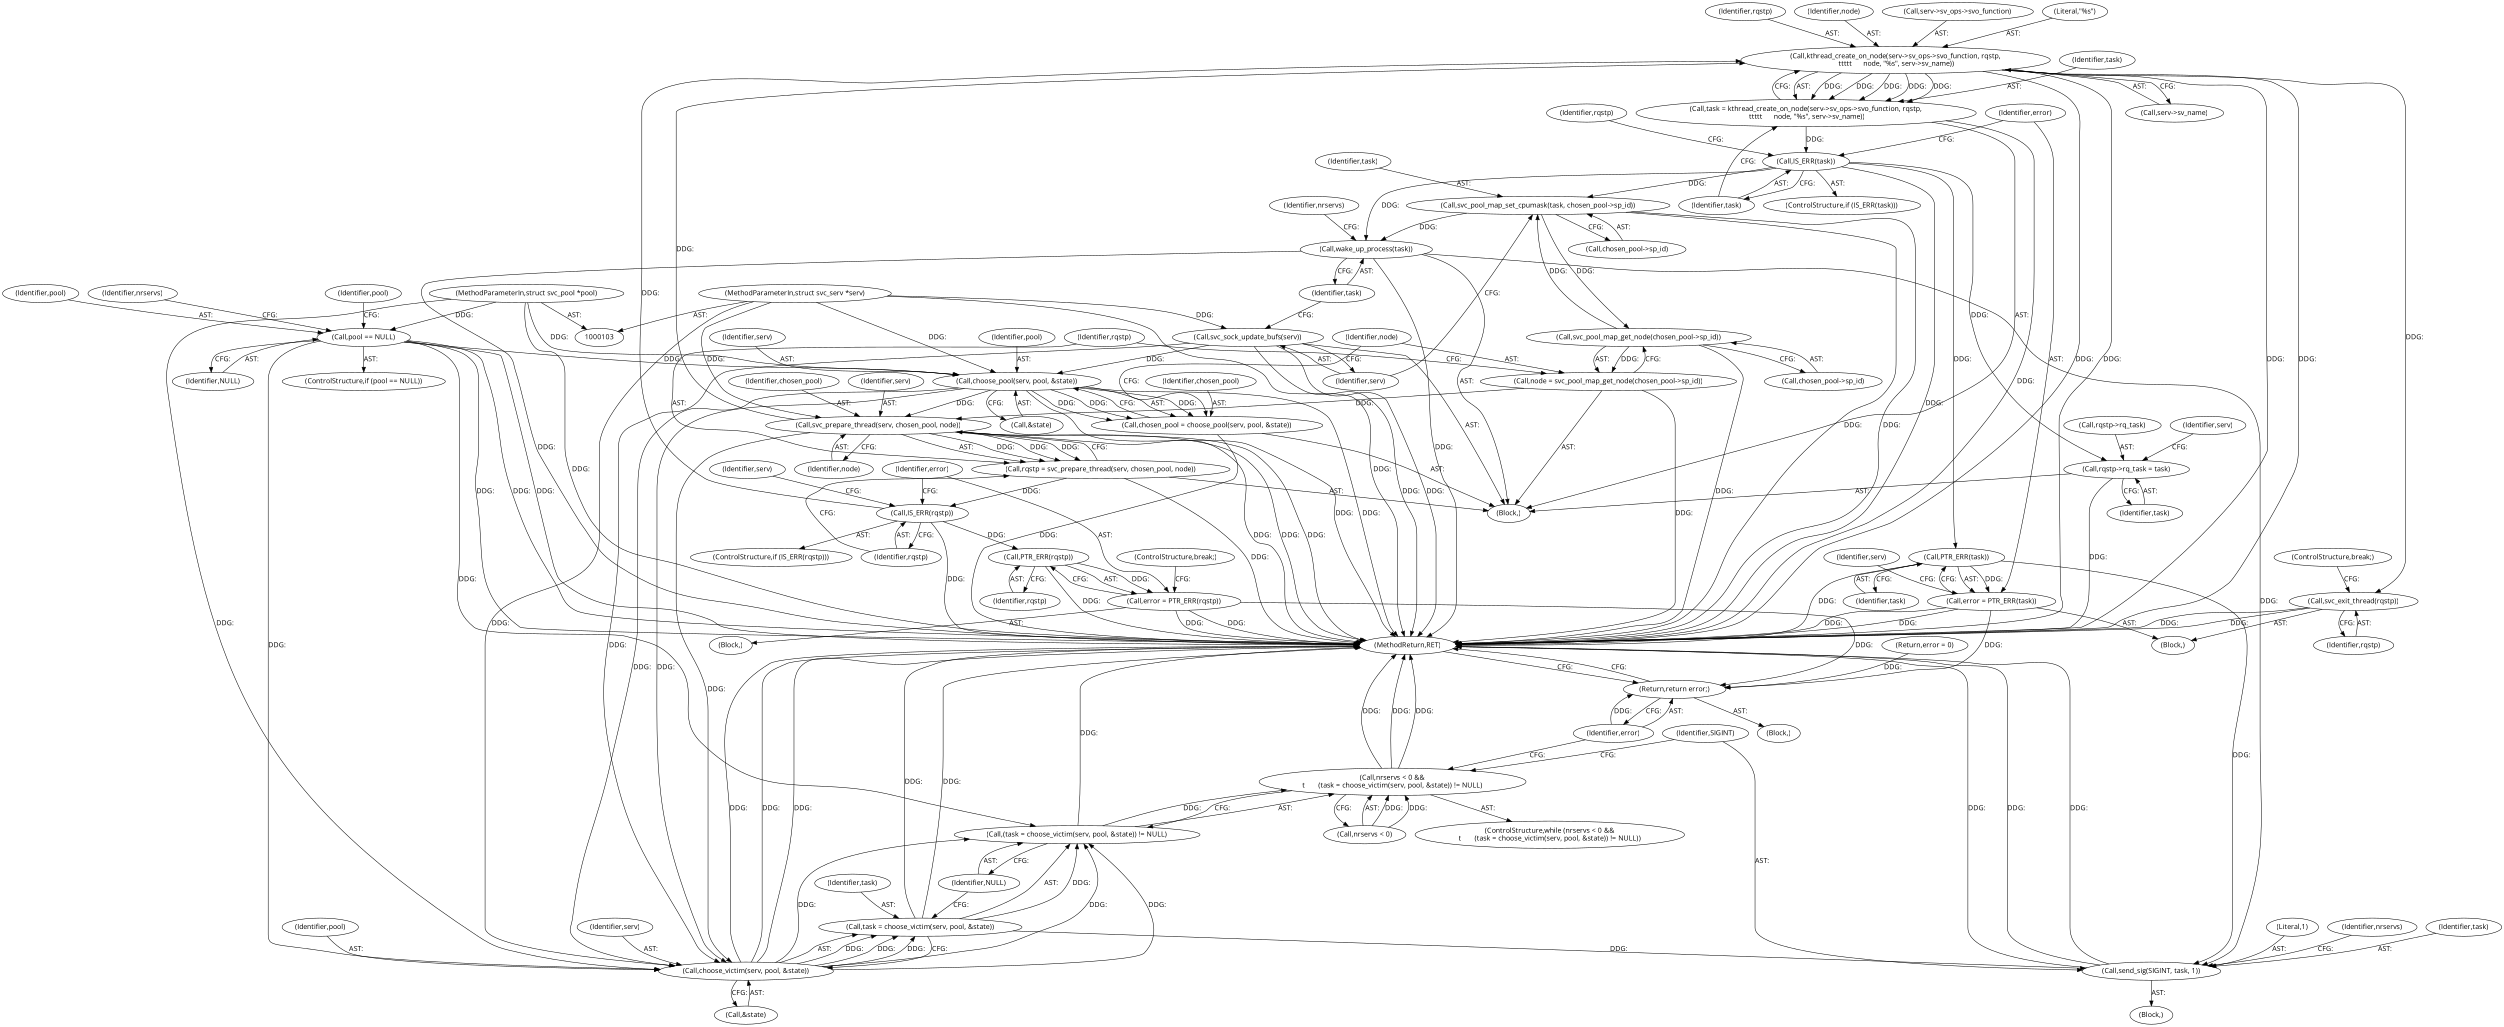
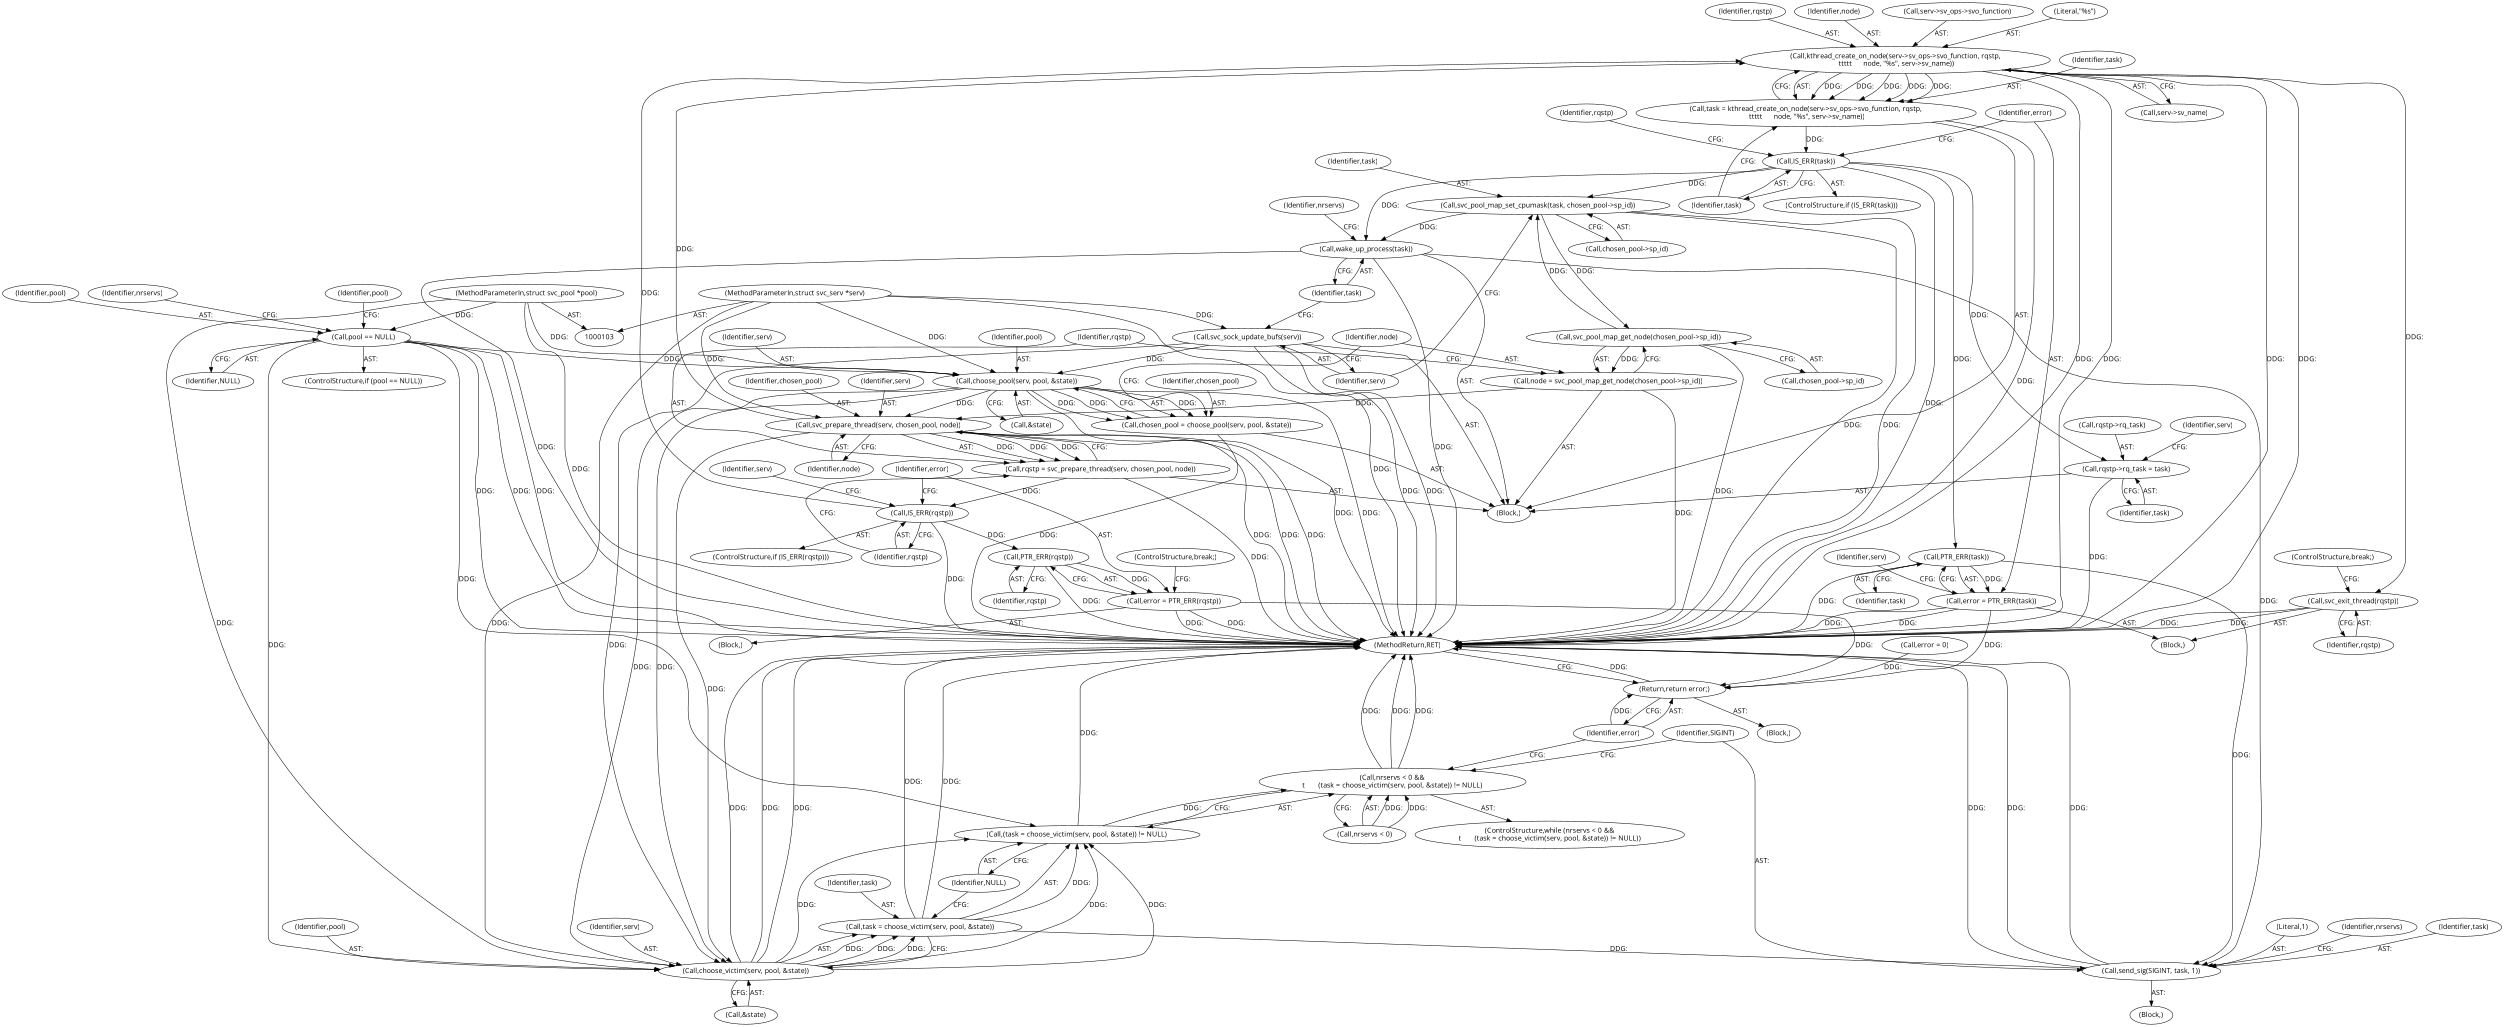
node "(Return,error = 0)": label "(Return,error = 0)" -> "(Call,error = 0)"
edge "(Return,return error;)" -> "(MethodReturn,RET)": label "CFG: " -> "DDG: "
